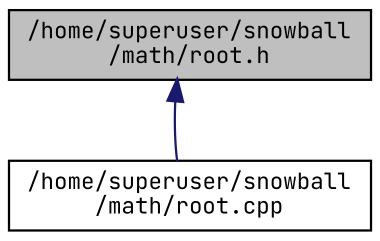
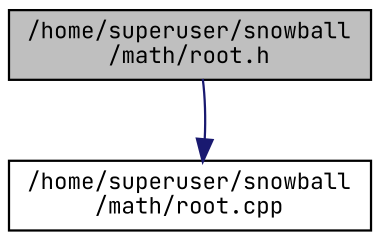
edge "/home/superuser/snowball /math/root.cpp" -> "/home/superuser/snowball /math/root.h": reversed
